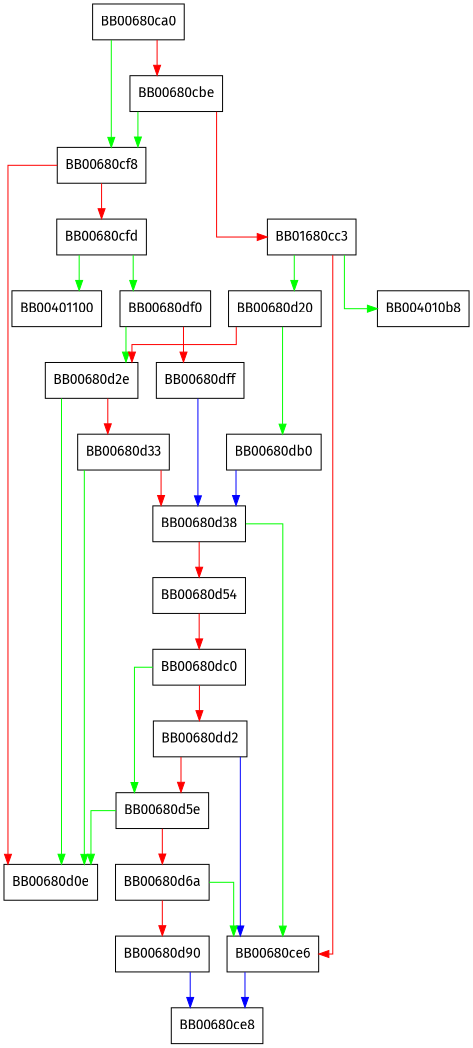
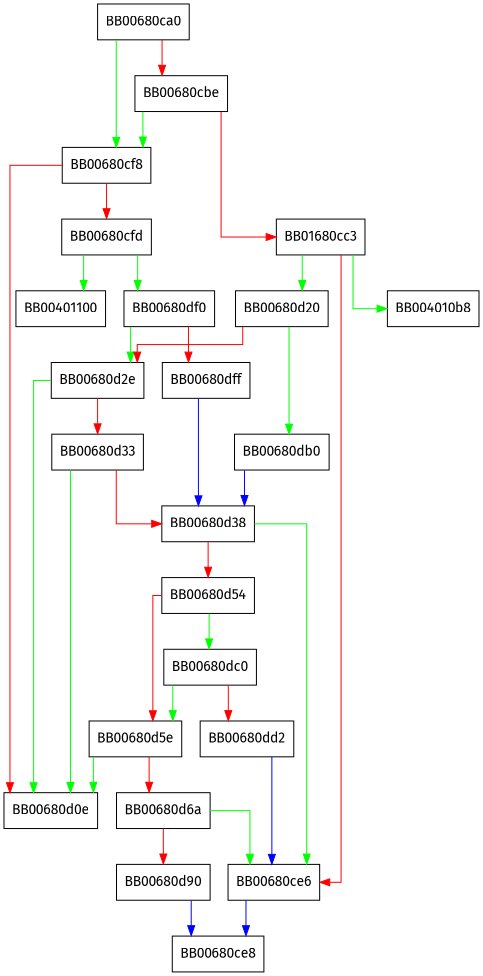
edge "BB00680d54" -> "BB00680dc0": color red -> green
edge "BB00680dd2" -> "BB00680d5e": now "BB00680d54" -> "BB00680d5e"
